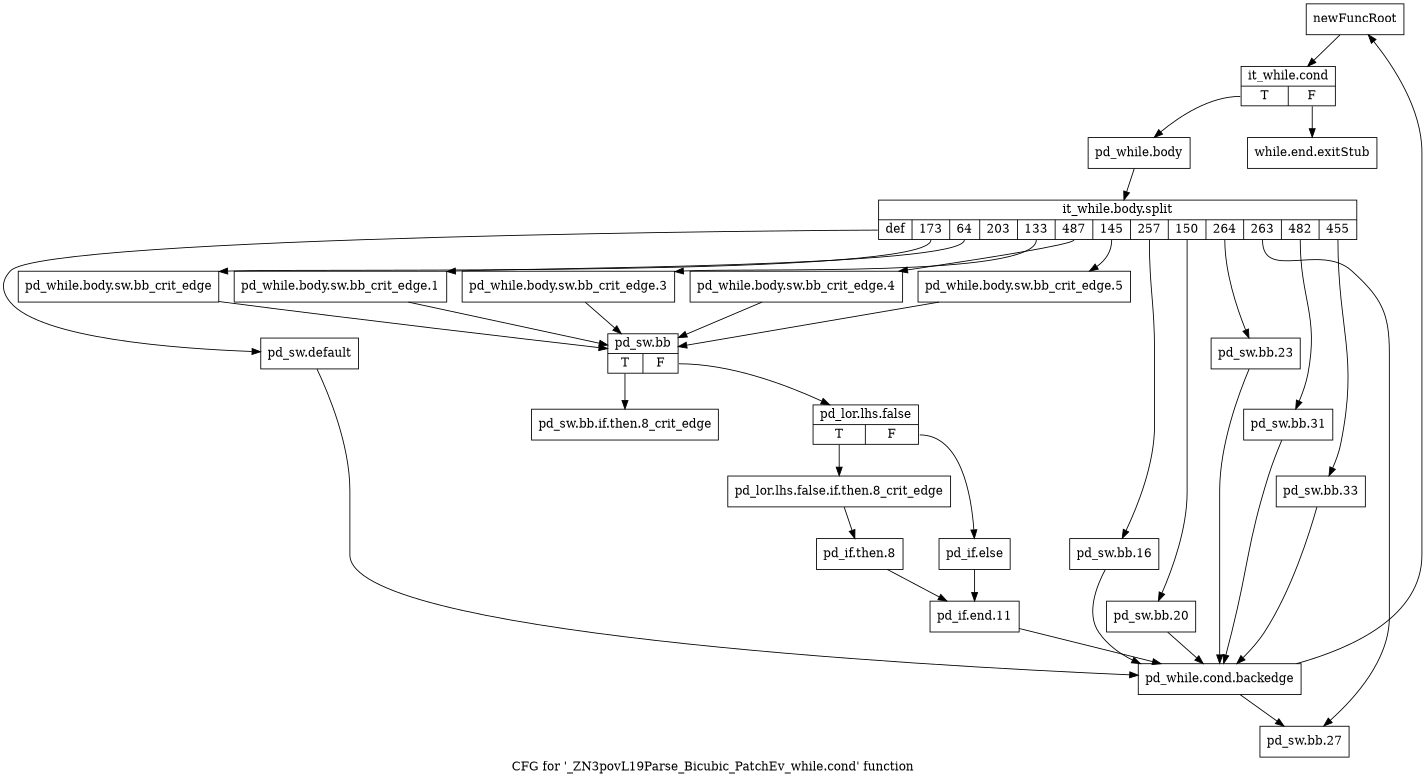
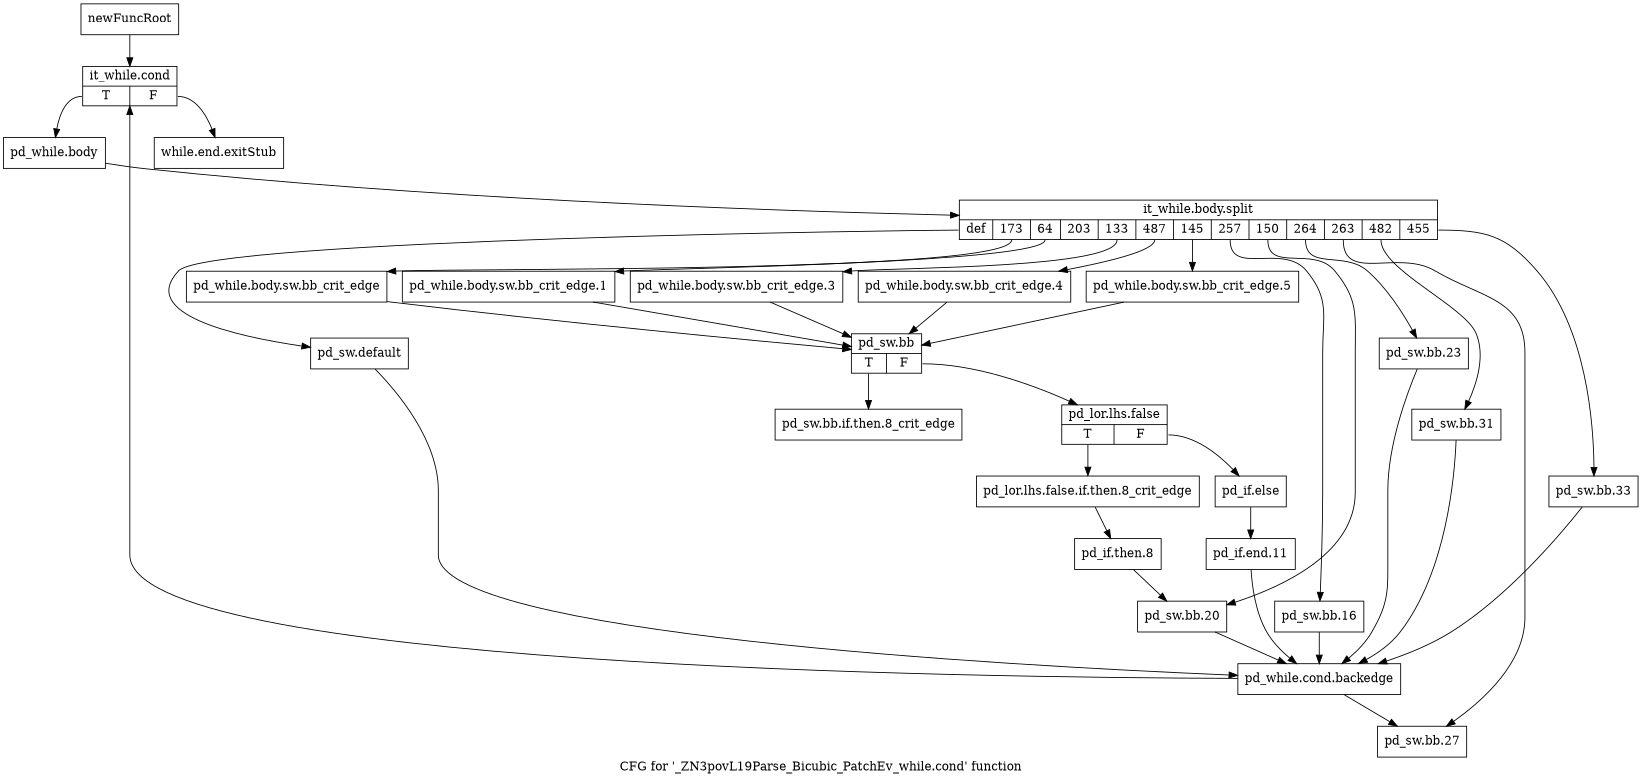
edge "pd_while.cond.backedge" -> "newFuncRoot": now "pd_while.cond.backedge" -> "it_while.cond"
edge "pd_if.then.8" -> "pd_if.end.11": now "pd_if.then.8" -> "pd_sw.bb.20"
